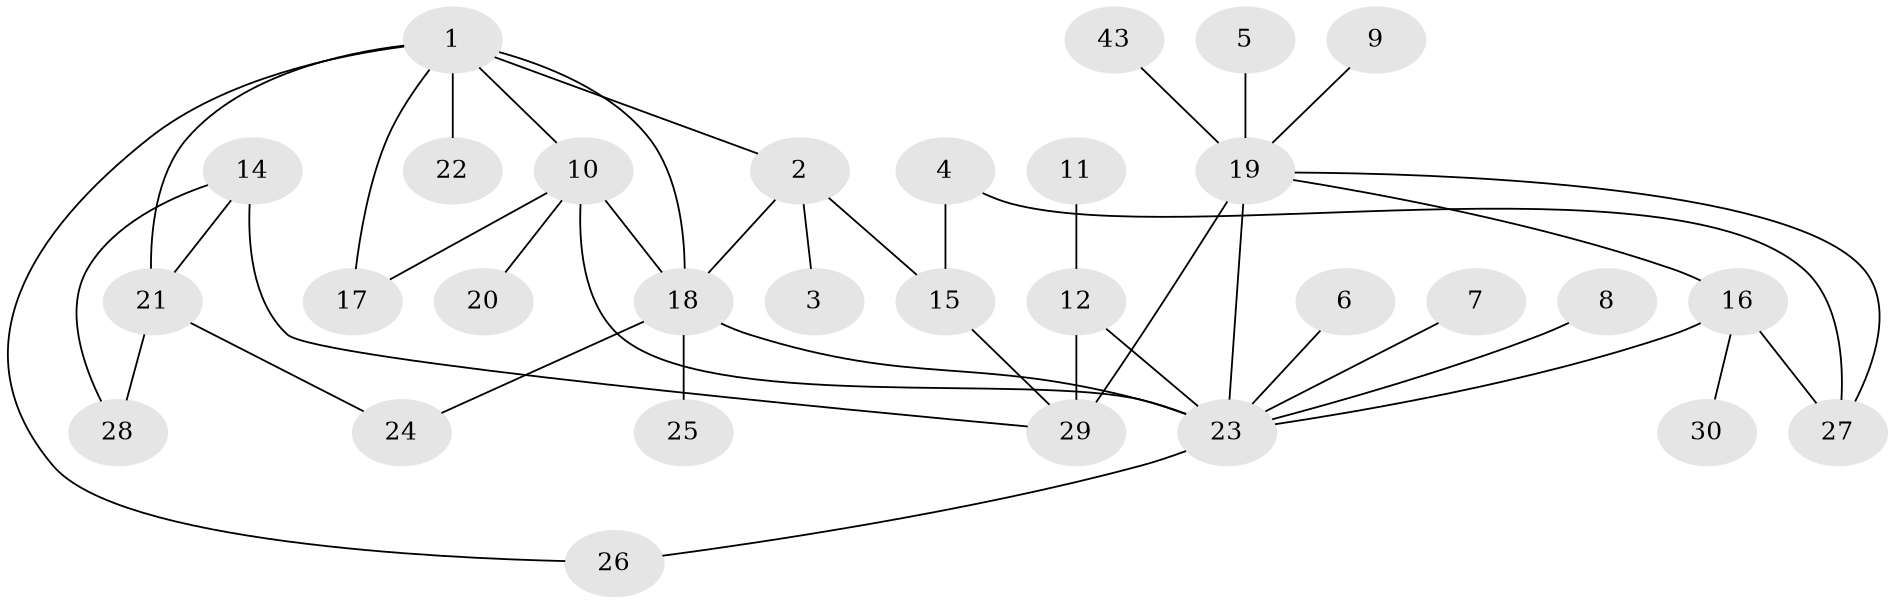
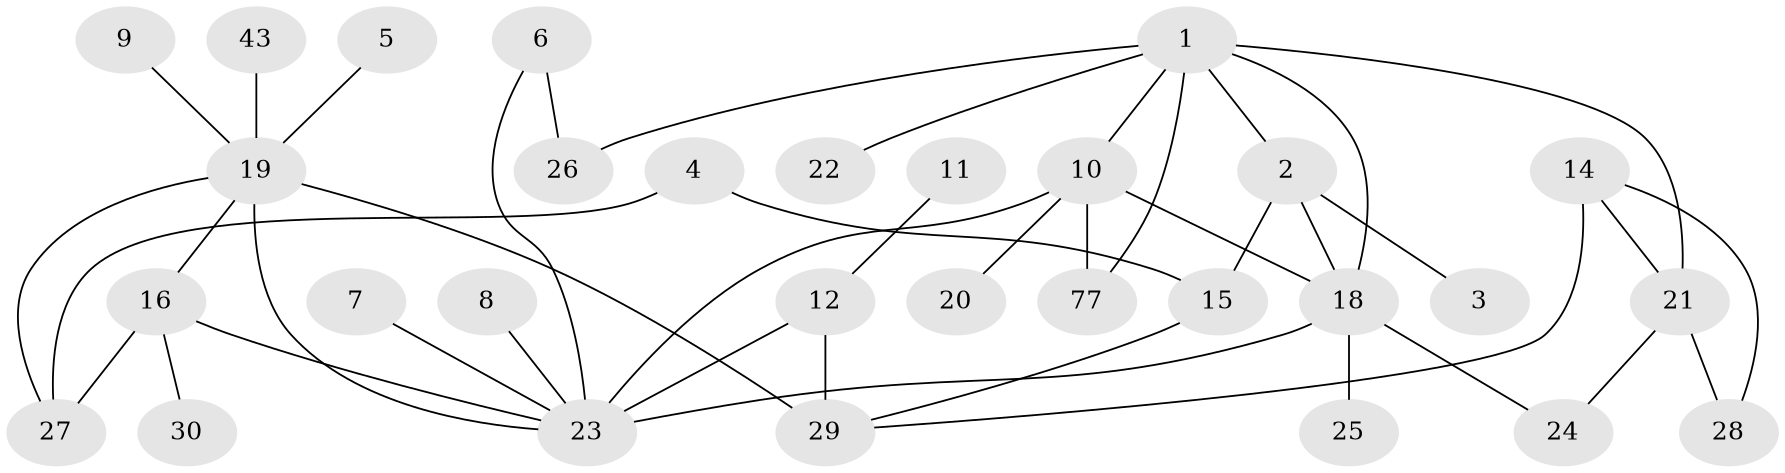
node "17": label "17" -> "77"
edge "23" -- "26": now "6" -- "26"
